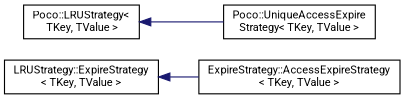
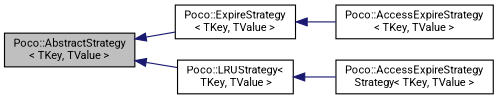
node "Poco::UniqueAccessExpire Strategy< TKey, TValue >": label "Poco::UniqueAccessExpire Strategy< TKey, TValue >" -> "Poco::AccessExpireStrategy Strategy< TKey, TValue >"
node "Poco::AbstractStrategy < TKey, TValue >": added
node "LRUStrategy::ExpireStrategy < TKey, TValue >": label "LRUStrategy::ExpireStrategy < TKey, TValue >" -> "Poco::ExpireStrategy < TKey, TValue >"
node "ExpireStrategy::AccessExpireStrategy < TKey, TValue >": label "ExpireStrategy::AccessExpireStrategy < TKey, TValue >" -> "Poco::AccessExpireStrategy < TKey, TValue >"
